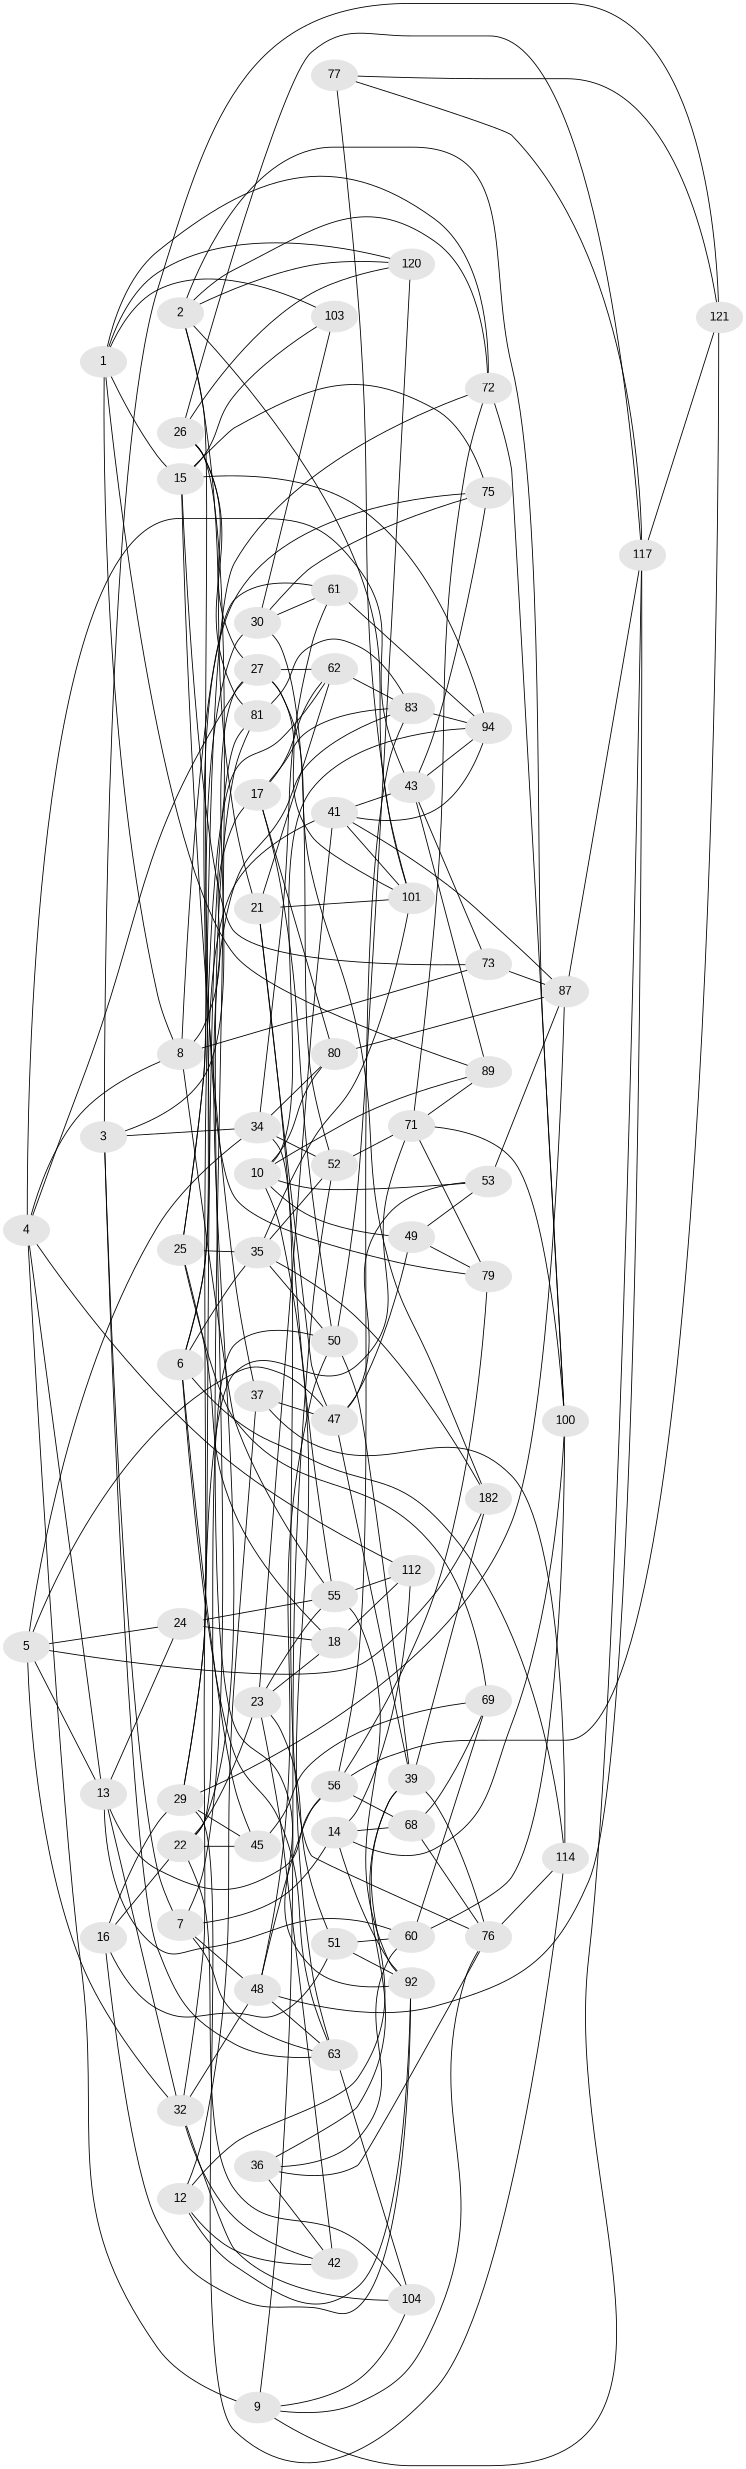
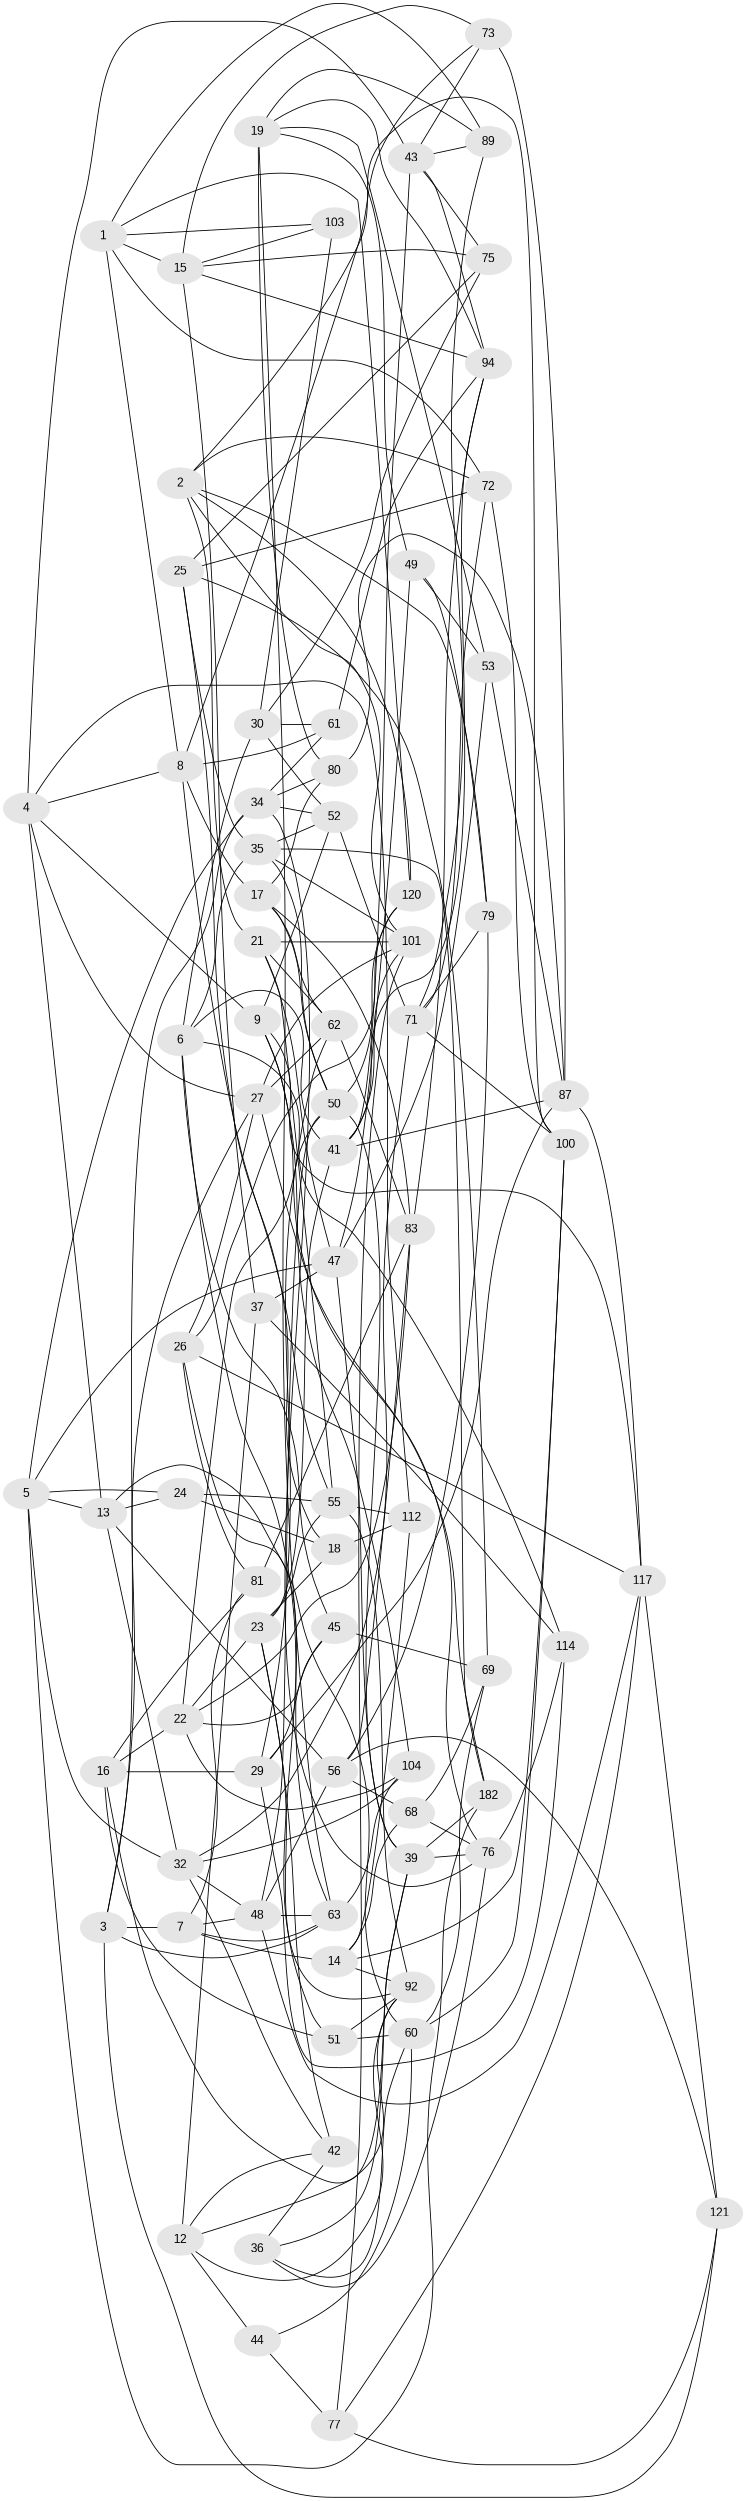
node "10": label "10" -> "19"
edge "81" -- "29": now "81" -- "16"
node "44": added
